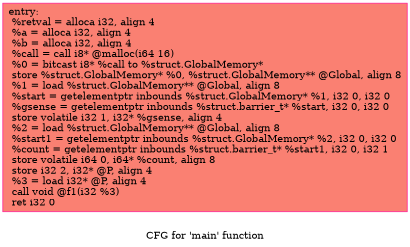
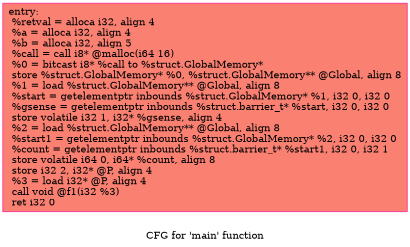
node "entry:": text "%b = alloca i32, align 4" -> "%b = alloca i32, align 5"
